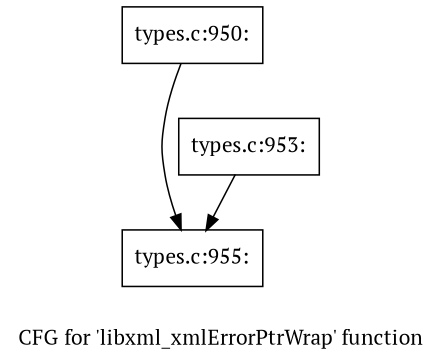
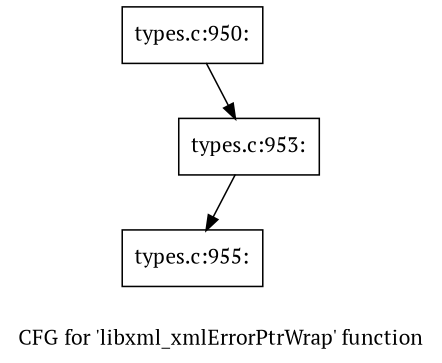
edge "types.c:950:" -> "types.c:955:": now "types.c:950:" -> "types.c:953:"
